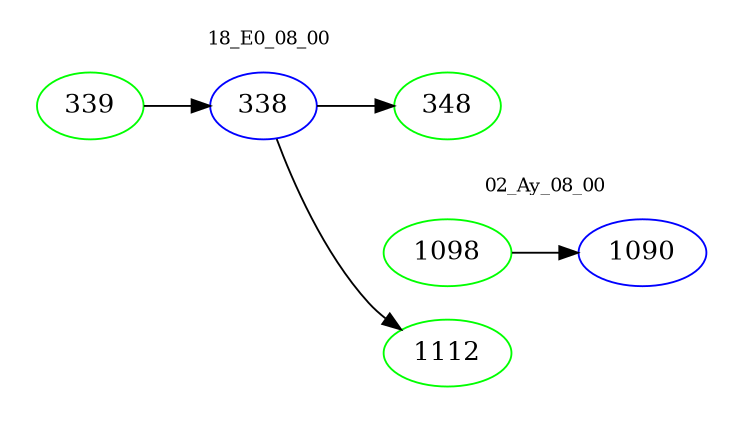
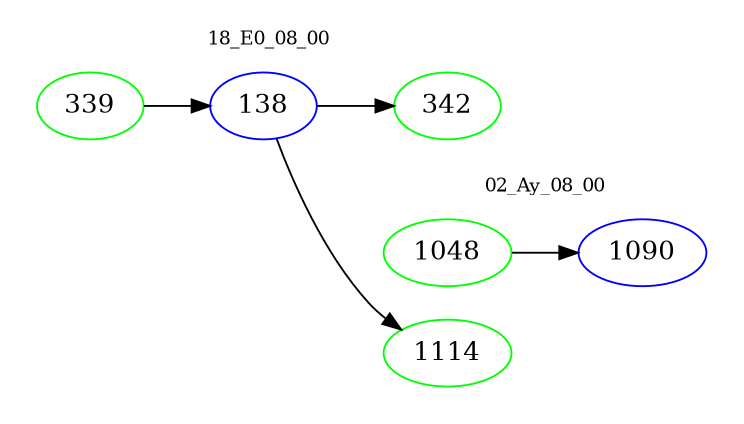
node "338": label "338" -> "138"
node "348": label "348" -> "342"
node "1098": label "1098" -> "1048"
node "1112": label "1112" -> "1114"
